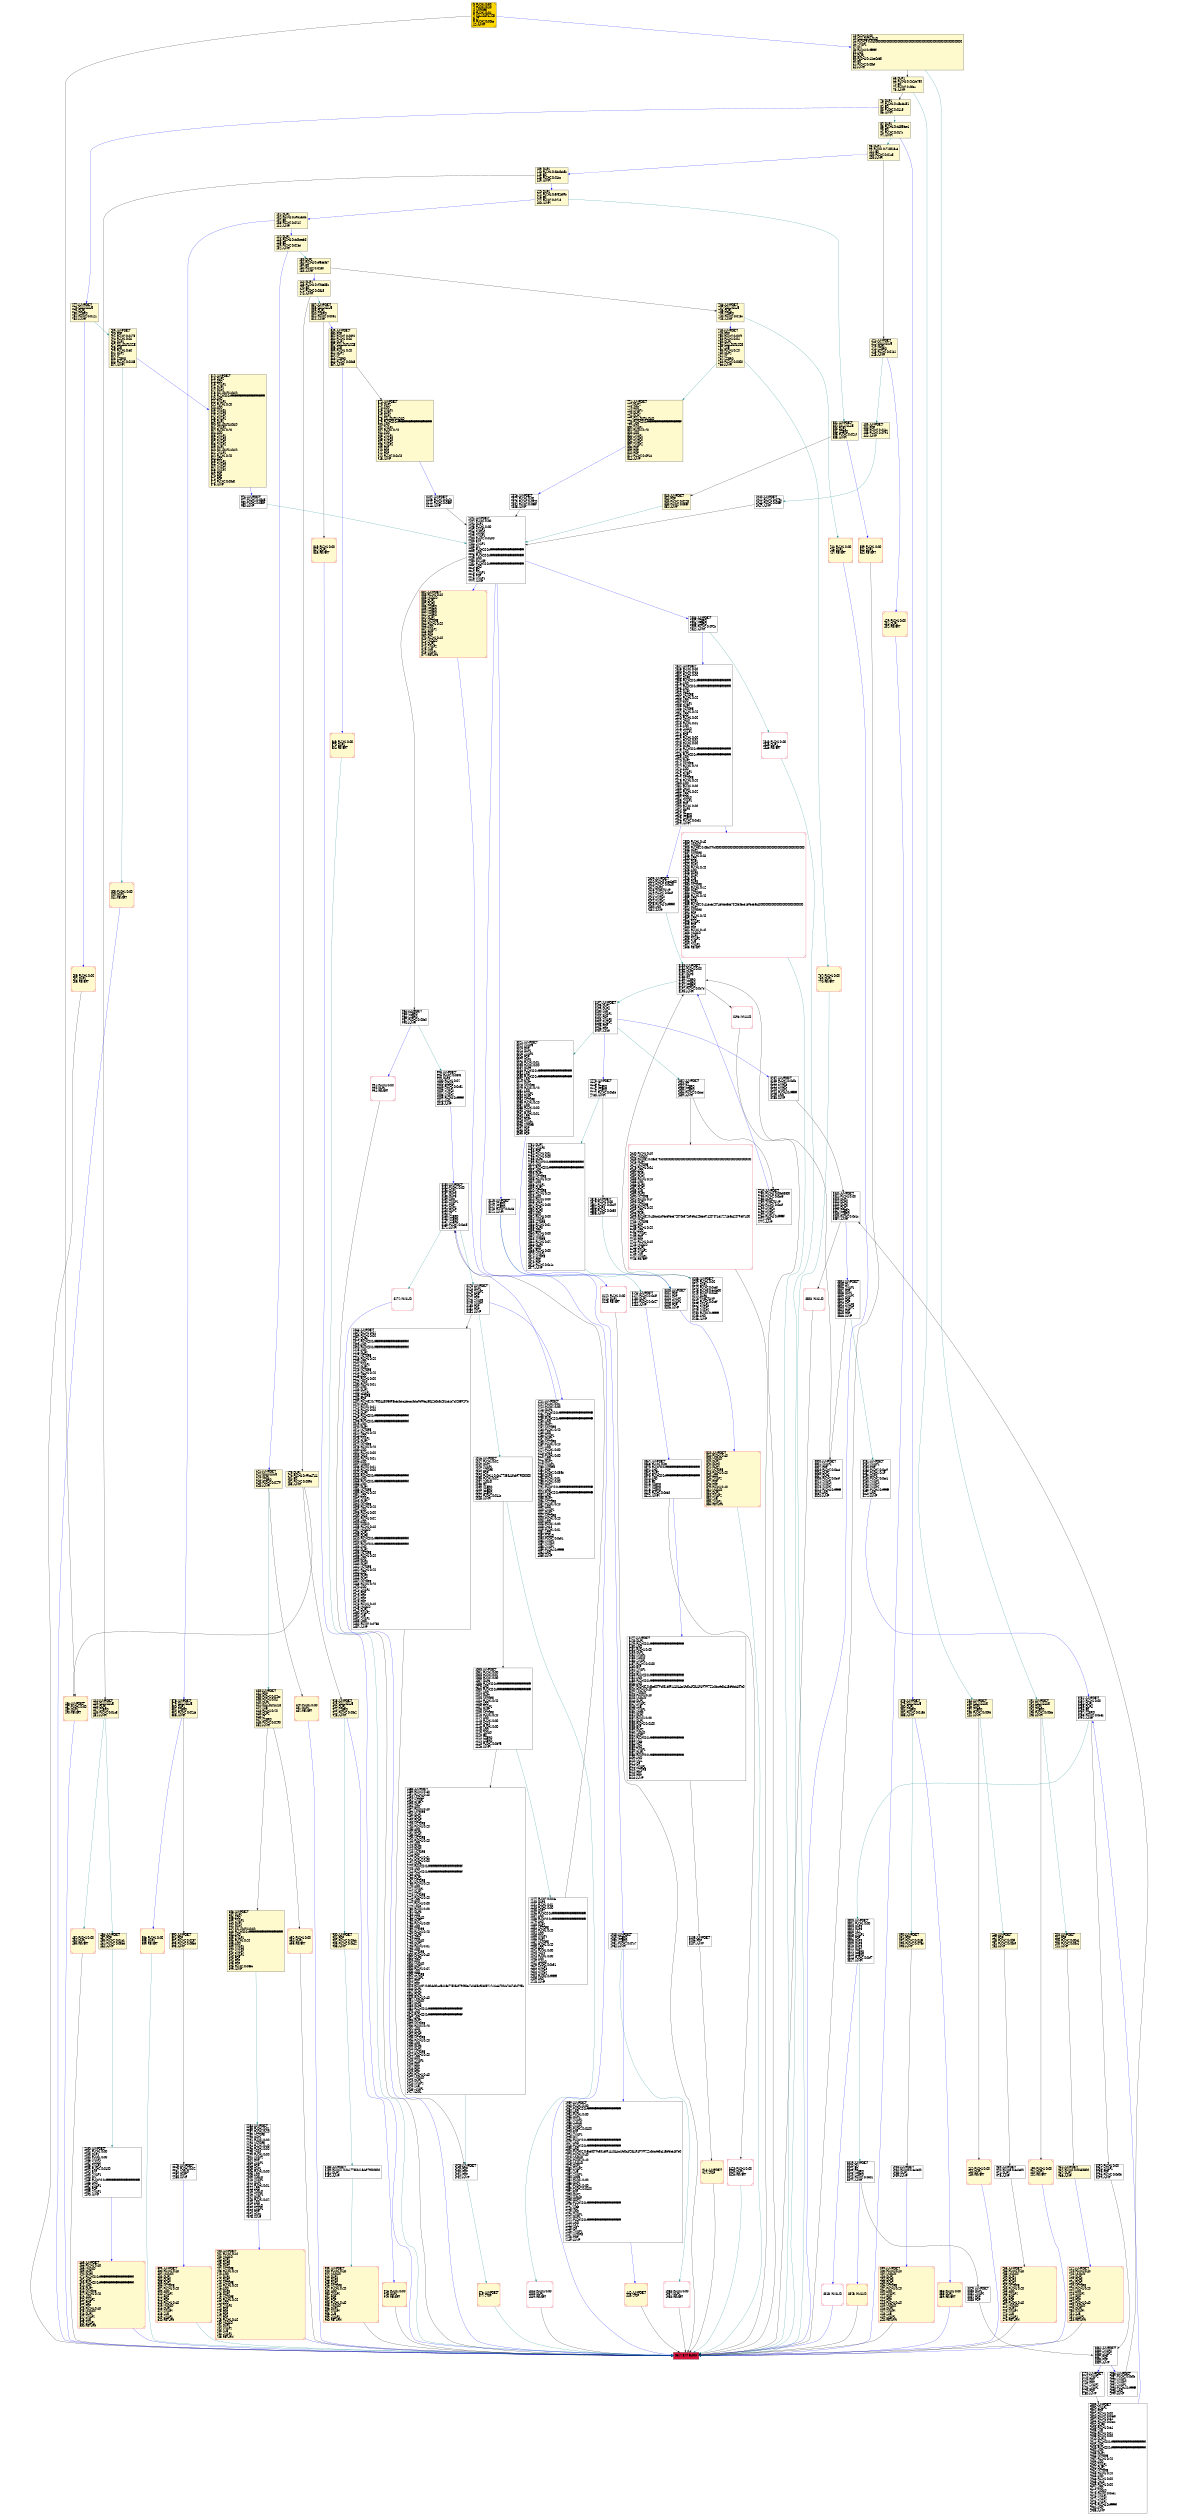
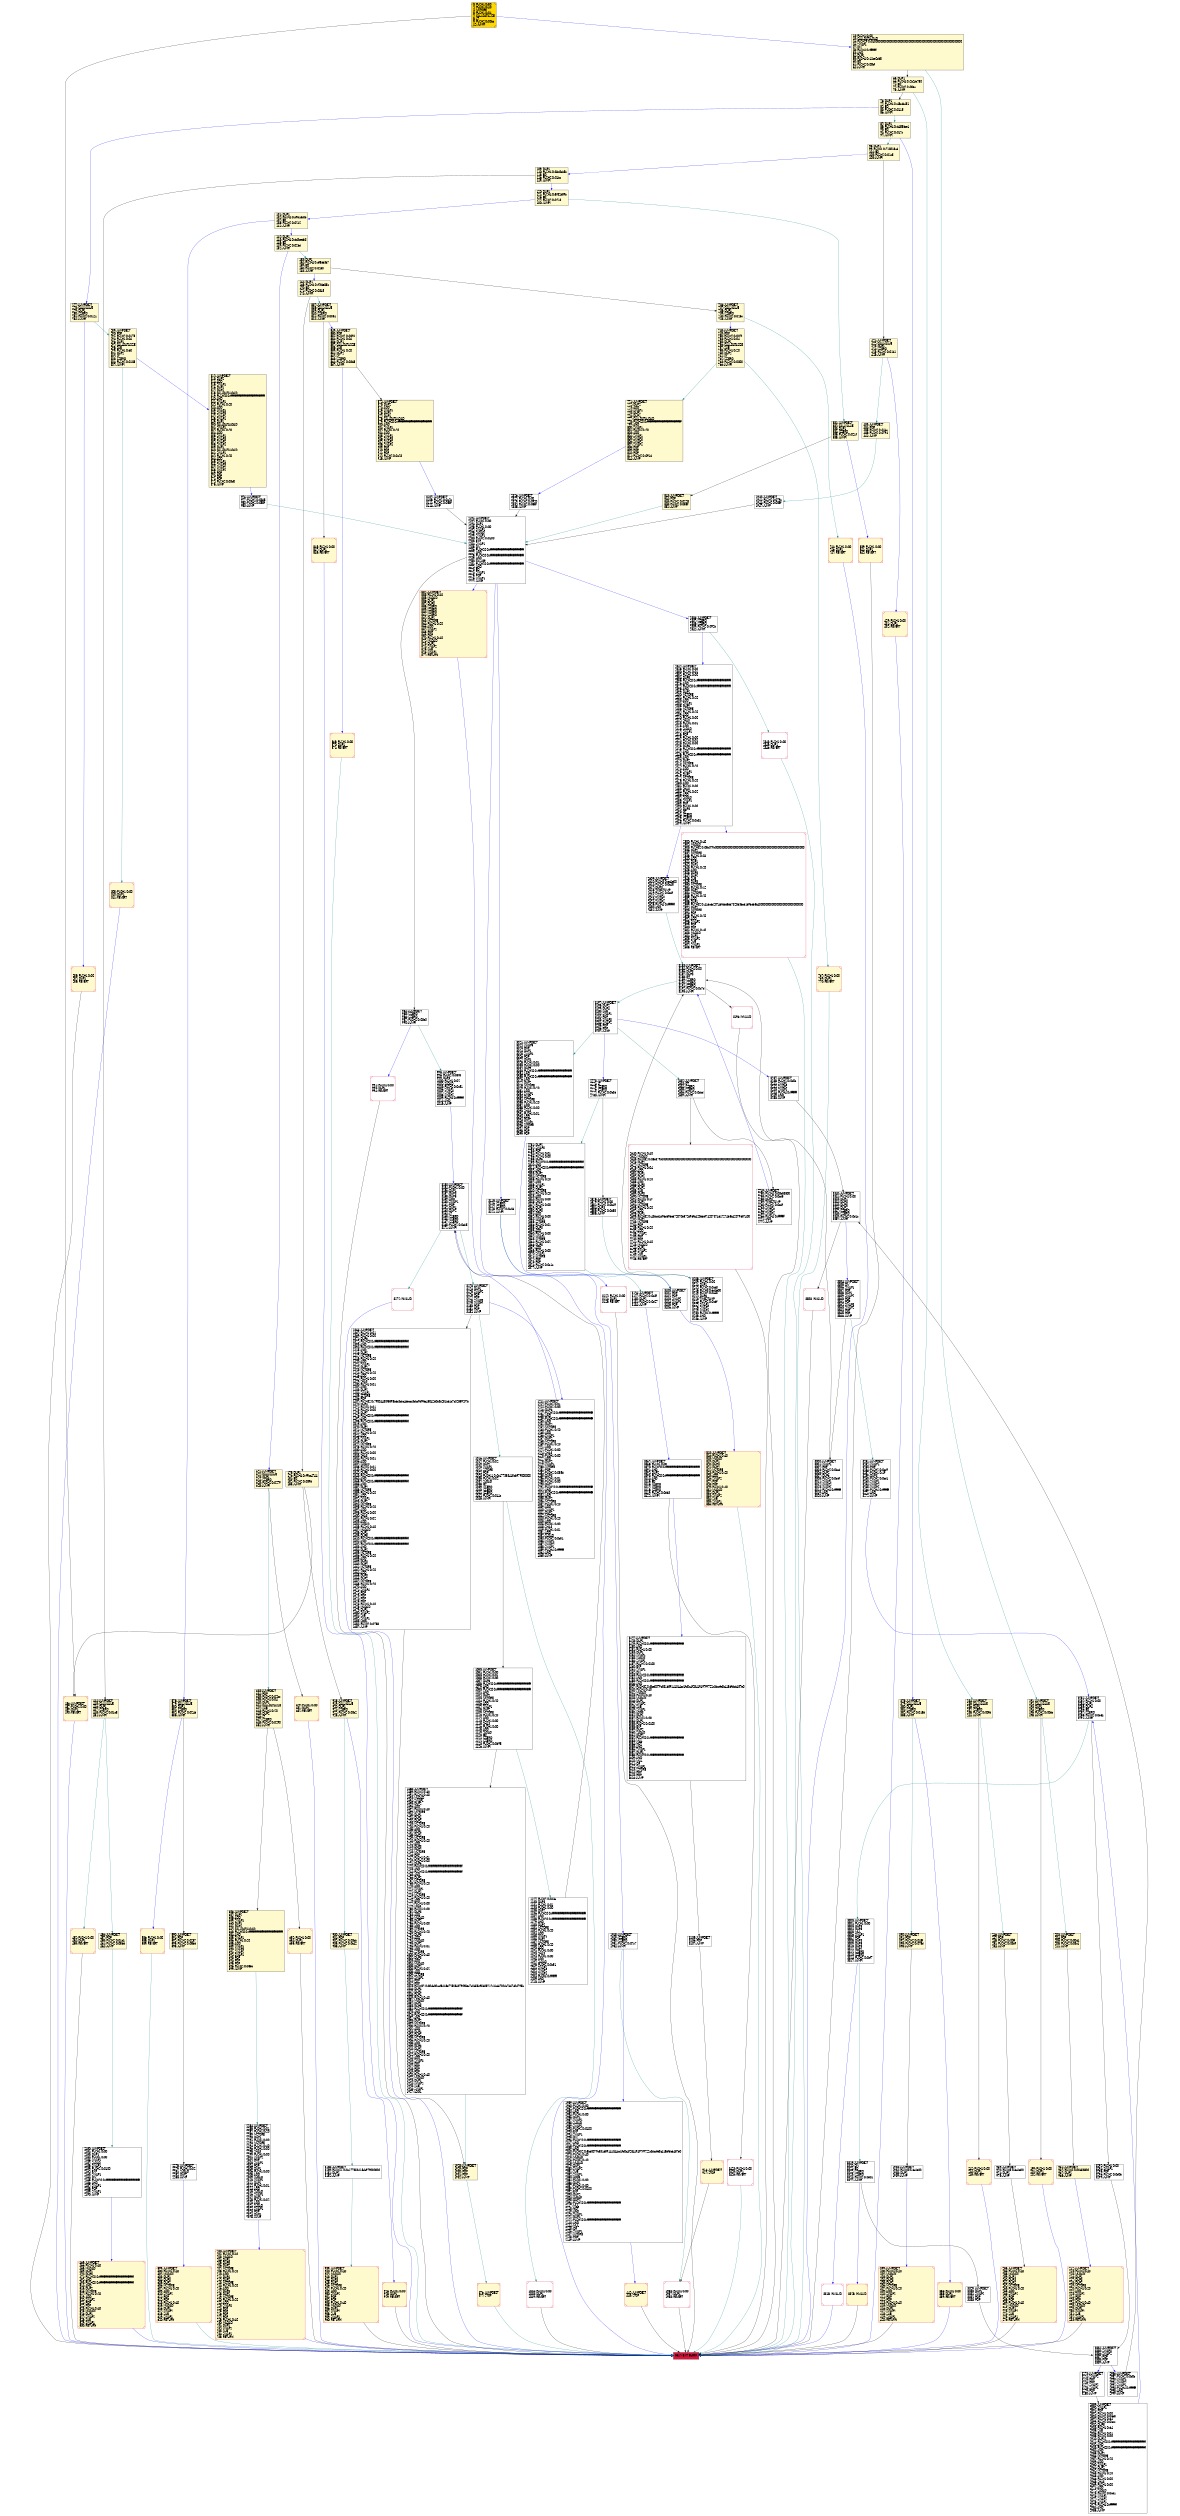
node "868: PUSH1 0x00 870: DUP1 801: REVERT": label "868: PUSH1 0x00 870: DUP1 801: REVERT" -> "868: PUSH1 0x00 870: DUP1 871: REVERT"
node "1928: JUMPDEST 1929: POP 1930: POP 1931: POP 1932: JUMP": fillcolor white -> lemonchiffon
edge "916: JUMPDEST 917: STOP" -> "3617: EXIT BLOCK": now "916: JUMPDEST 917: STOP" -> "1955: PUSH1 0x00 1957: DUP1 1958: REVERT"
